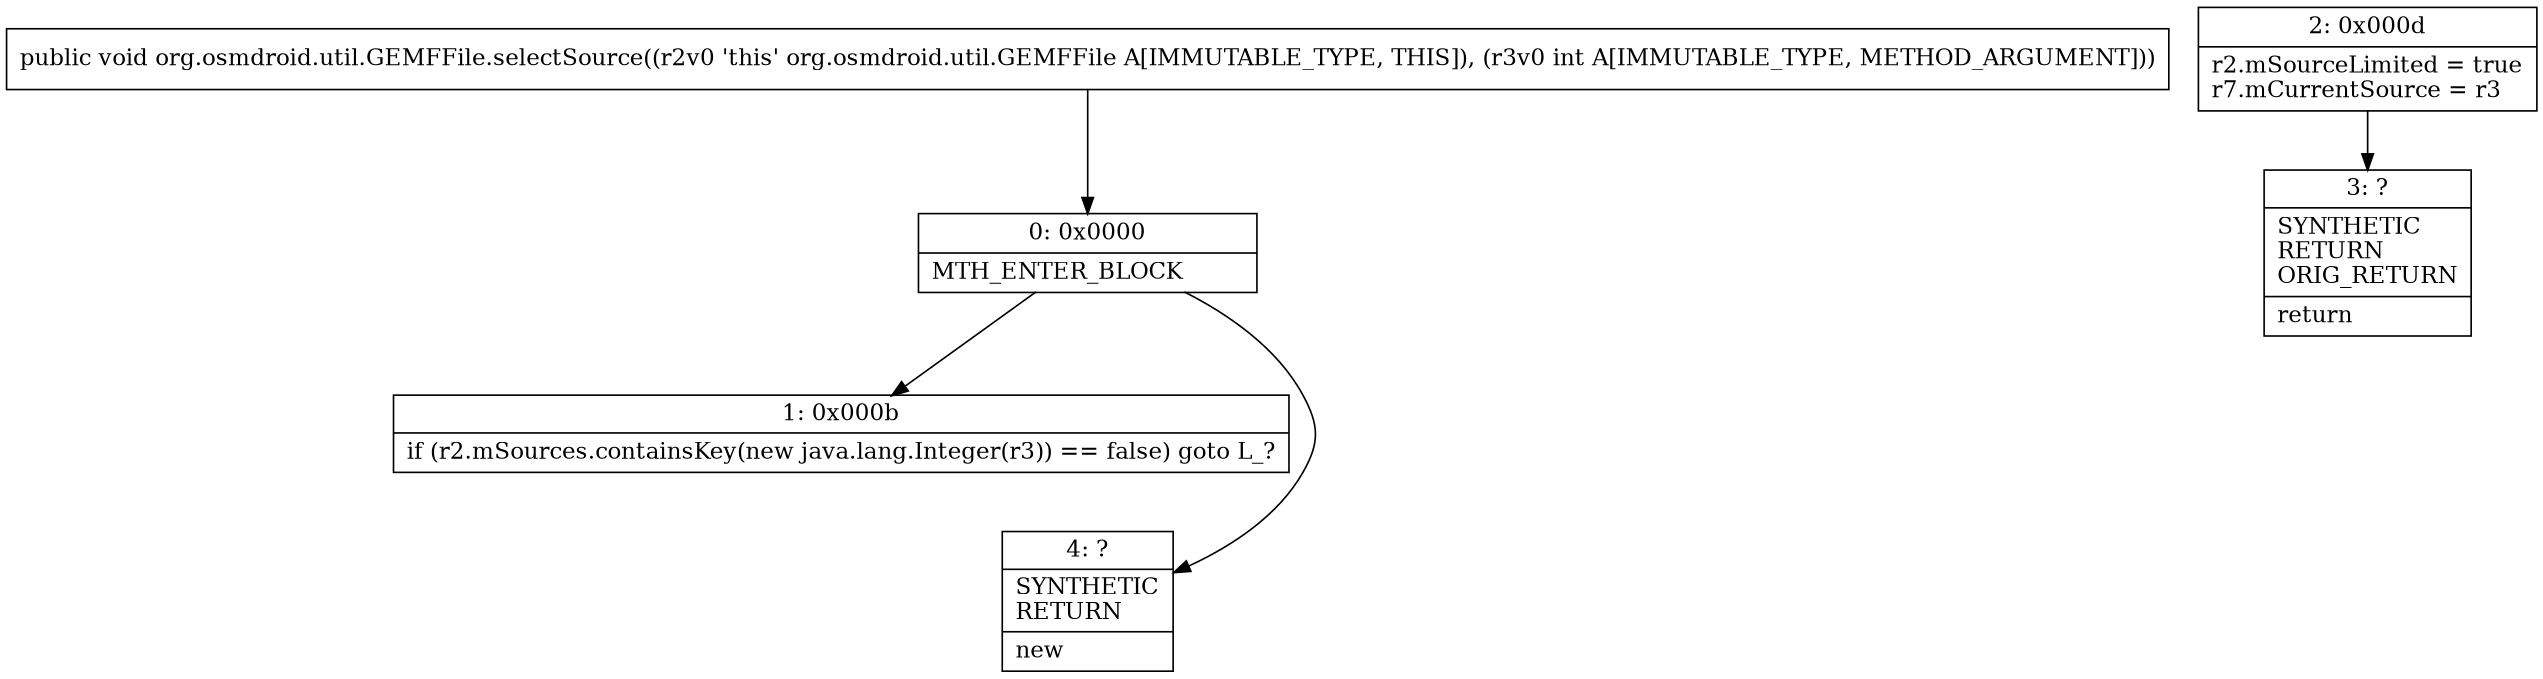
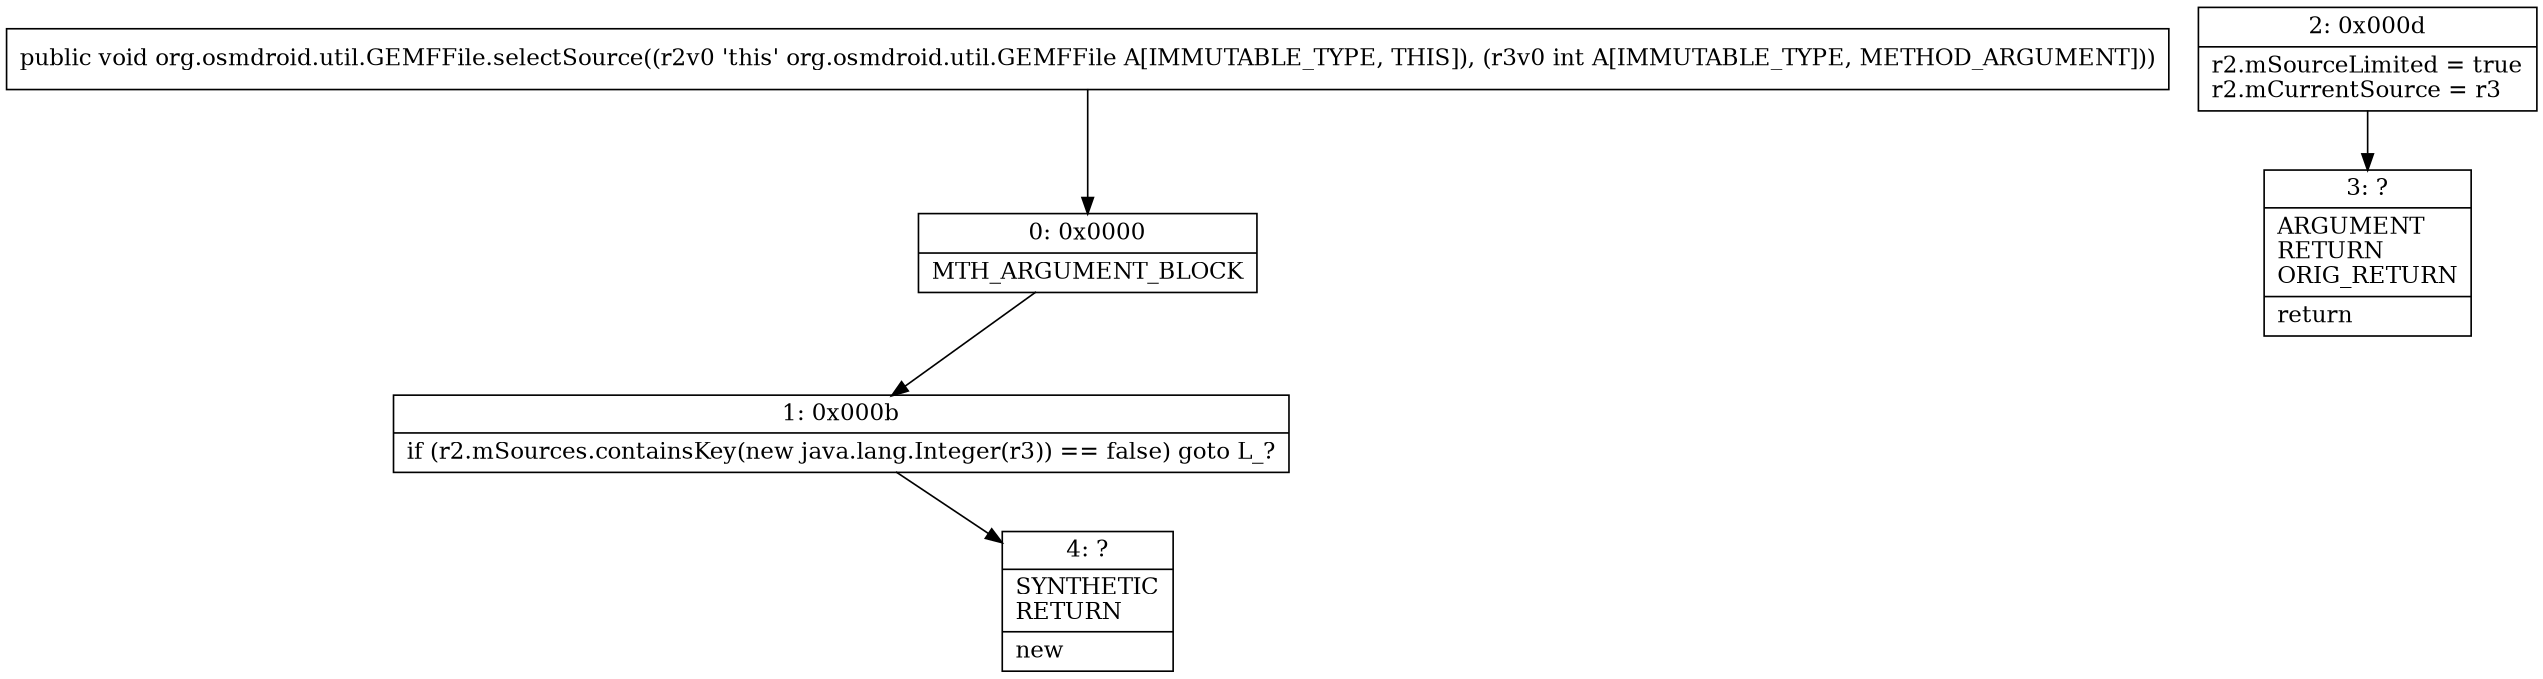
node "2: 0x000d": text "r7.mCurrentSource = r3" -> "r2.mCurrentSource = r3"
node "3: ?": text "SYNTHETIC" -> "ARGUMENT"
node "0: 0x0000": text "MTH_ENTER_BLOCK" -> "MTH_ARGUMENT_BLOCK"
edge "0: 0x0000" -> "4: ?": now "1: 0x000b" -> "4: ?"
